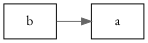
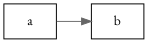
edge "b" -> "a": reversed
